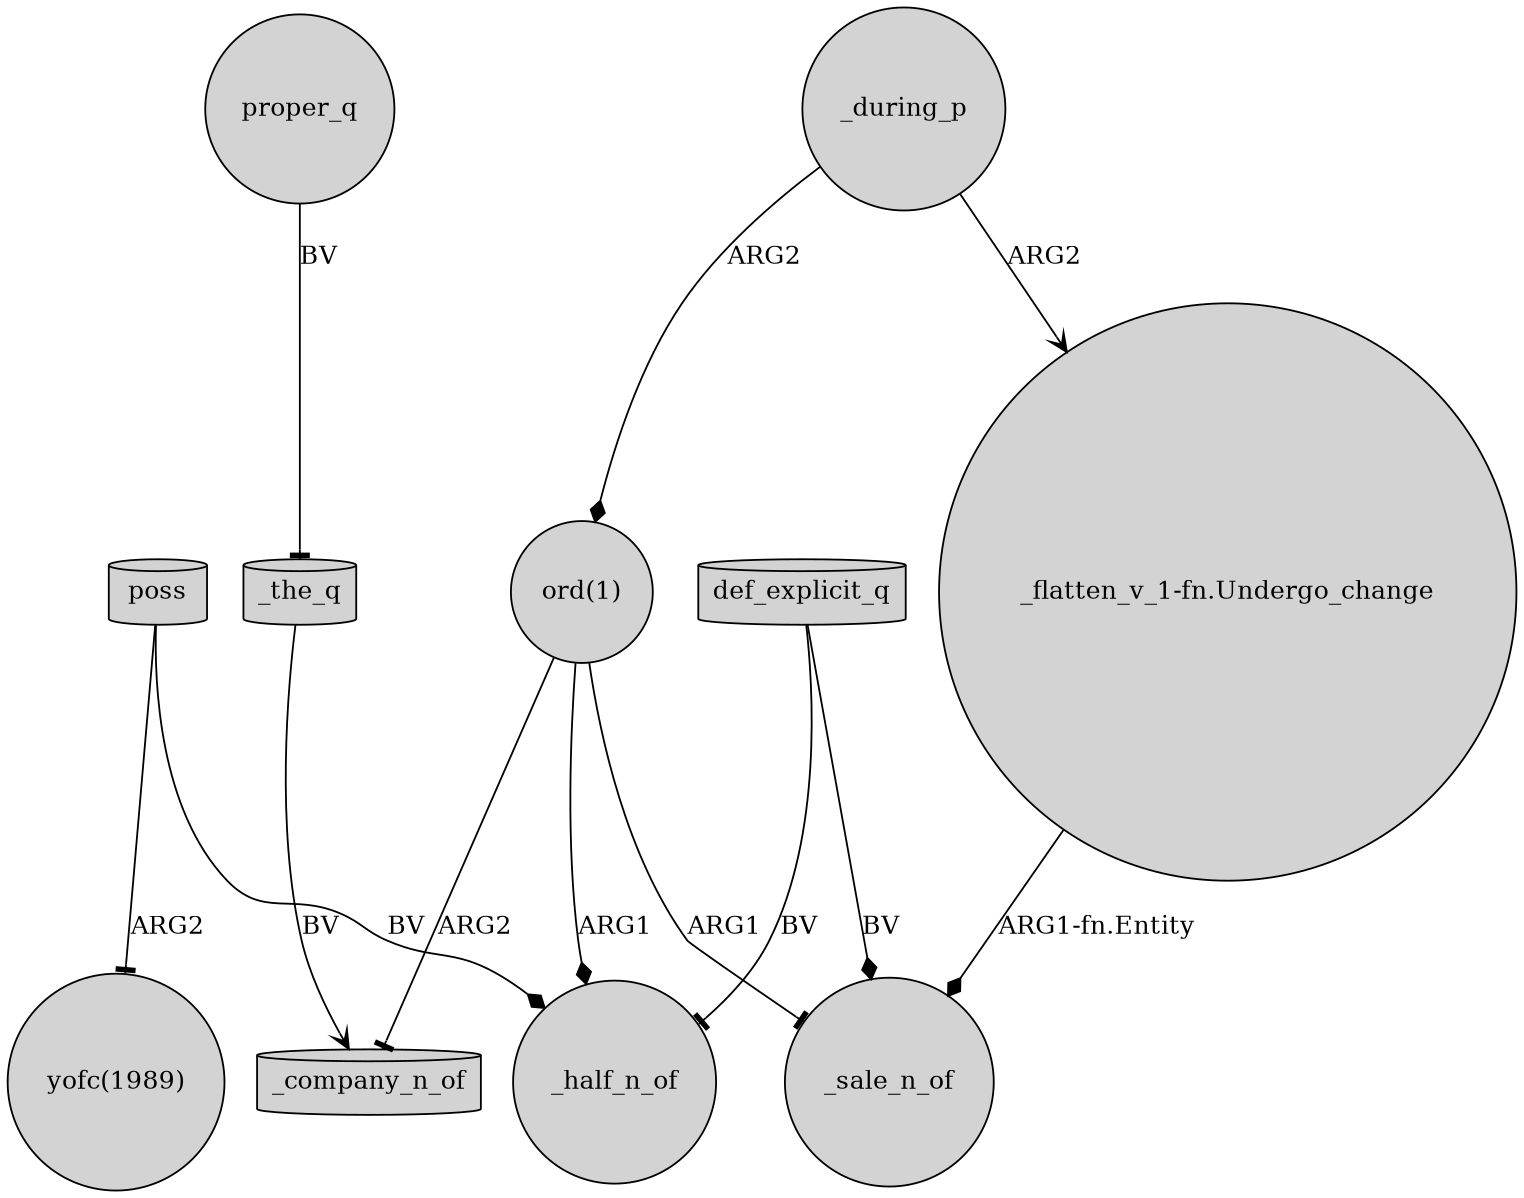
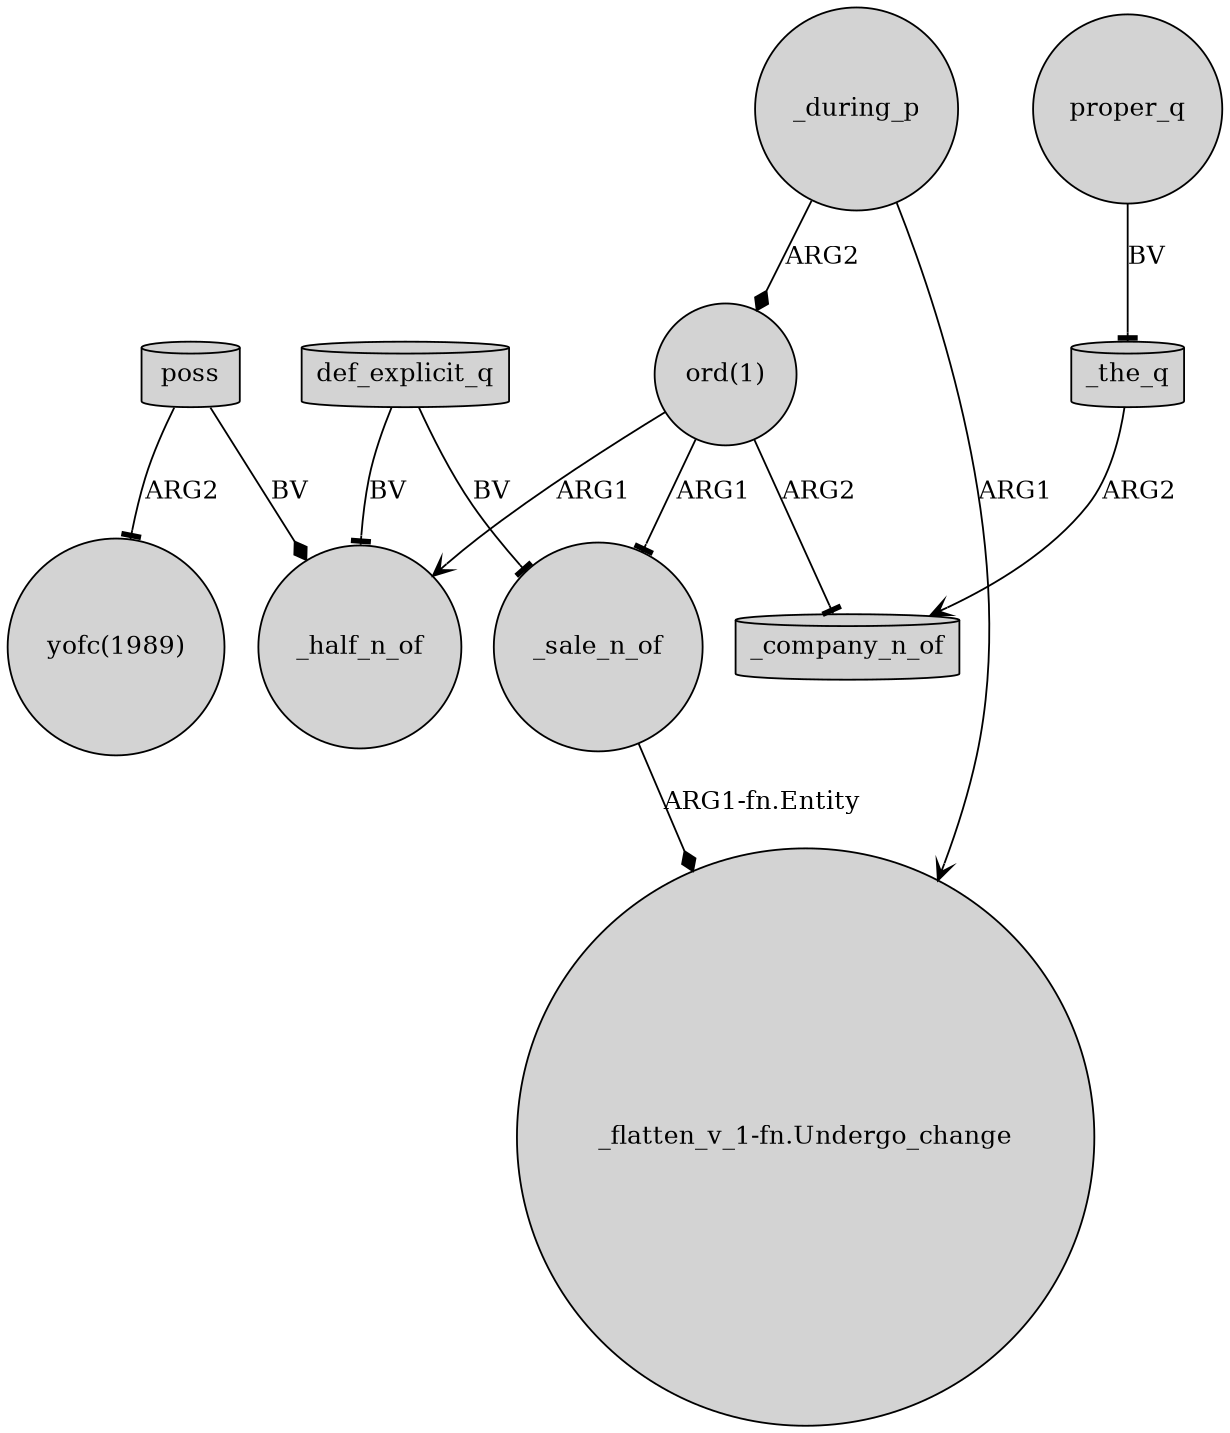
edge "_during_p" -> "_flatten_v_1-fn.Undergo_change": label "ARG2" -> "ARG1"
edge "def_explicit_q" -> "_sale_n_of": arrowhead diamond -> tee
edge "ord(1)" -> "_half_n_of": arrowhead diamond -> vee
edge "_flatten_v_1-fn.Undergo_change" -> "_sale_n_of": reversed
edge "_the_q" -> "_company_n_of": label "BV" -> "ARG2"
